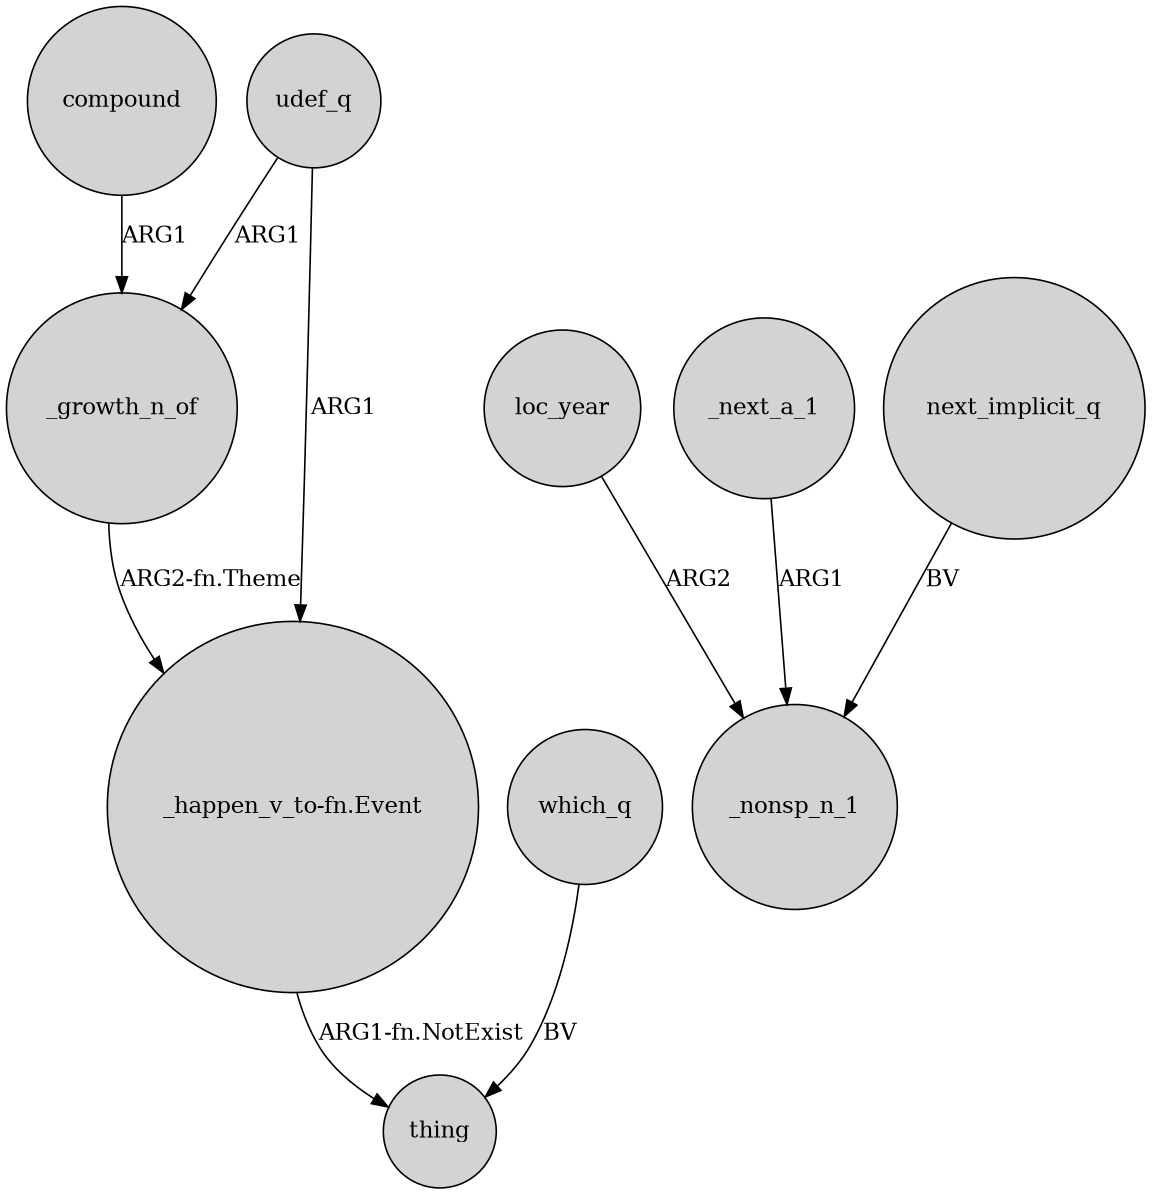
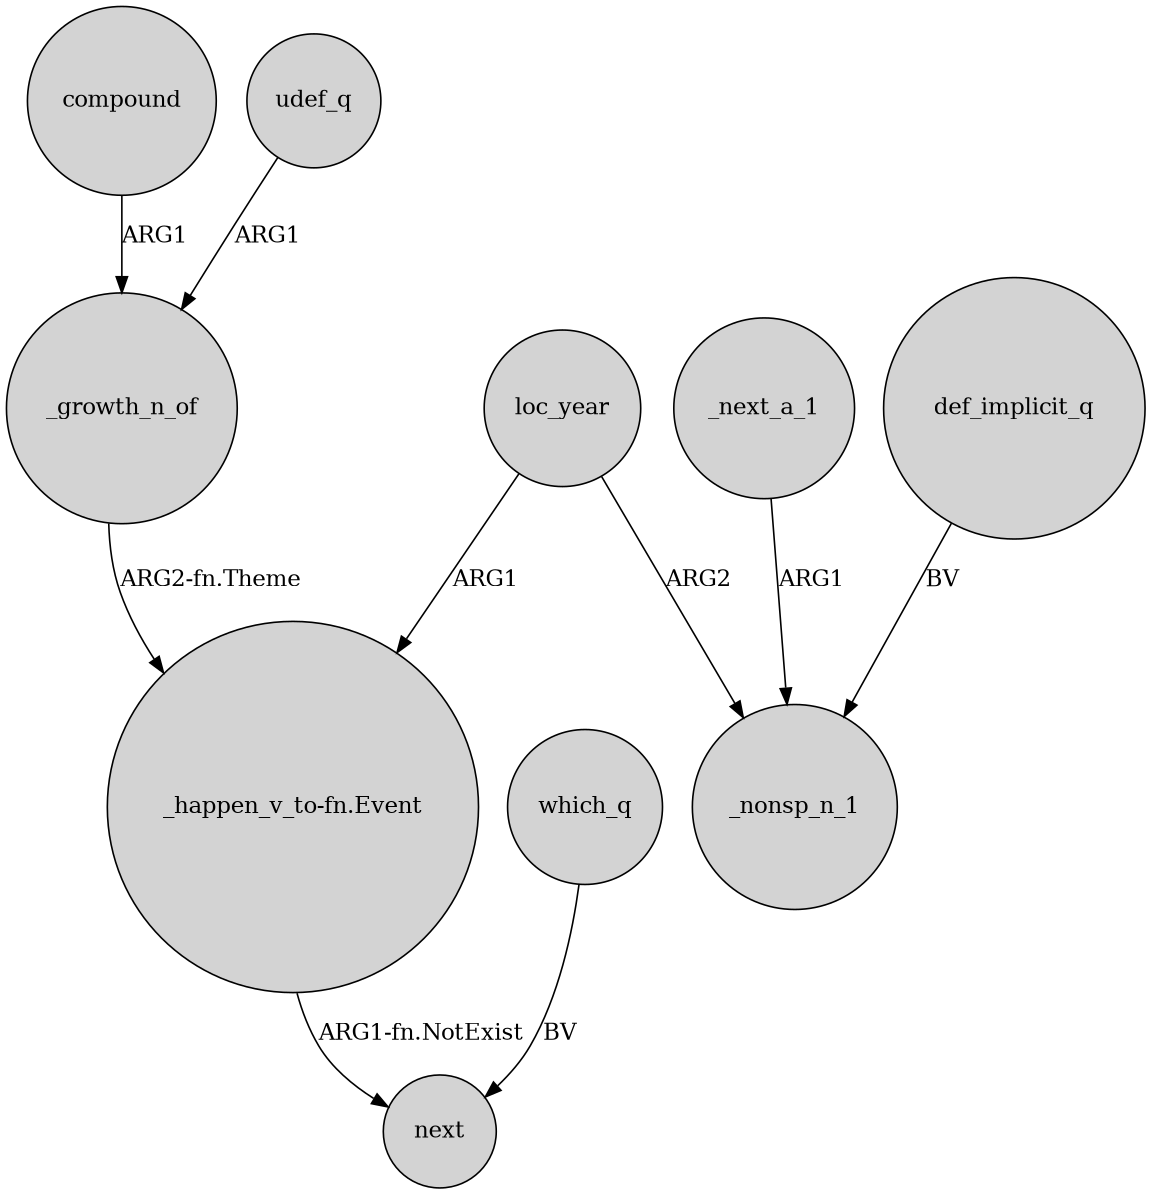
edge "udef_q" -> "_happen_v_to-fn.Event": now "loc_year" -> "_happen_v_to-fn.Event"
node "next_implicit_q": label "next_implicit_q" -> "def_implicit_q"
node "thing": label "thing" -> "next"
